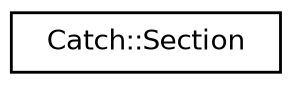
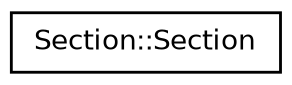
node "Catch::Section": label "Catch::Section" -> "Section::Section"
